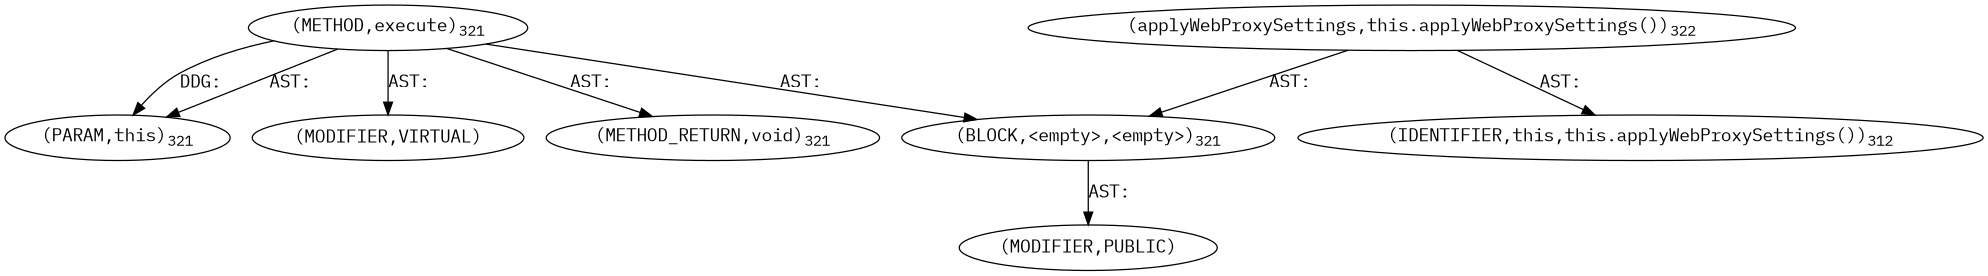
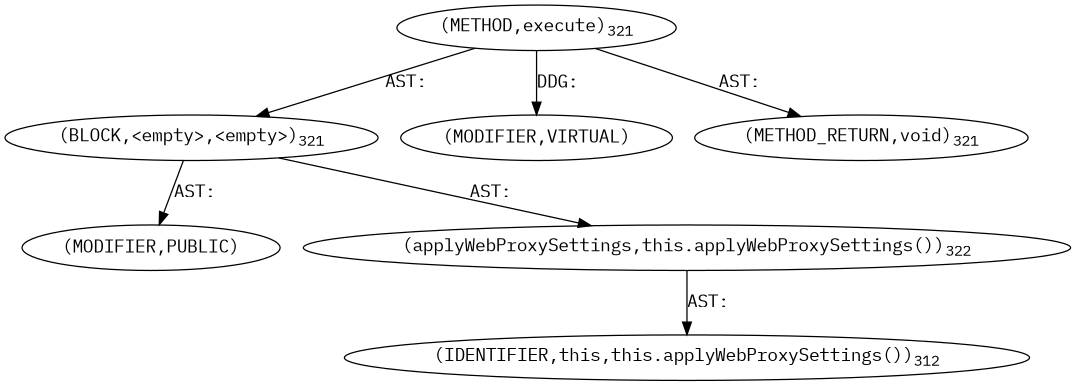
edge "(applyWebProxySettings,this.applyWebProxySettings())" -> "(BLOCK,<empty>,<empty>)": reversed
edge "(METHOD,execute)" -> "(MODIFIER,VIRTUAL)": label "AST: " -> "DDG: "
node "(PARAM,this)": removed
